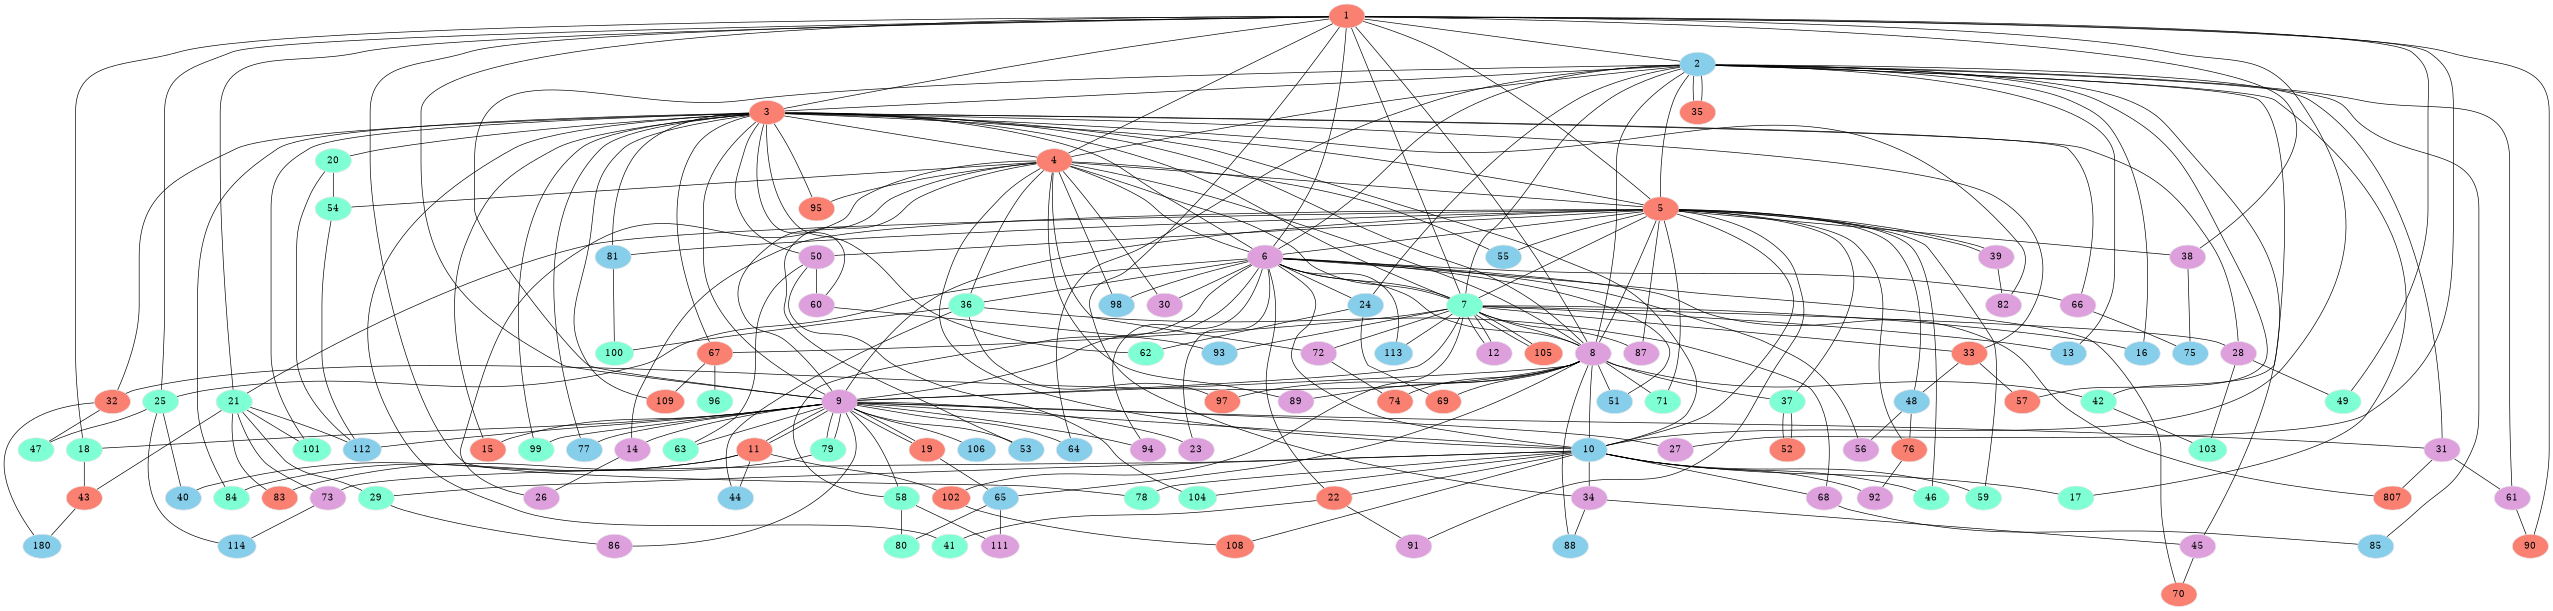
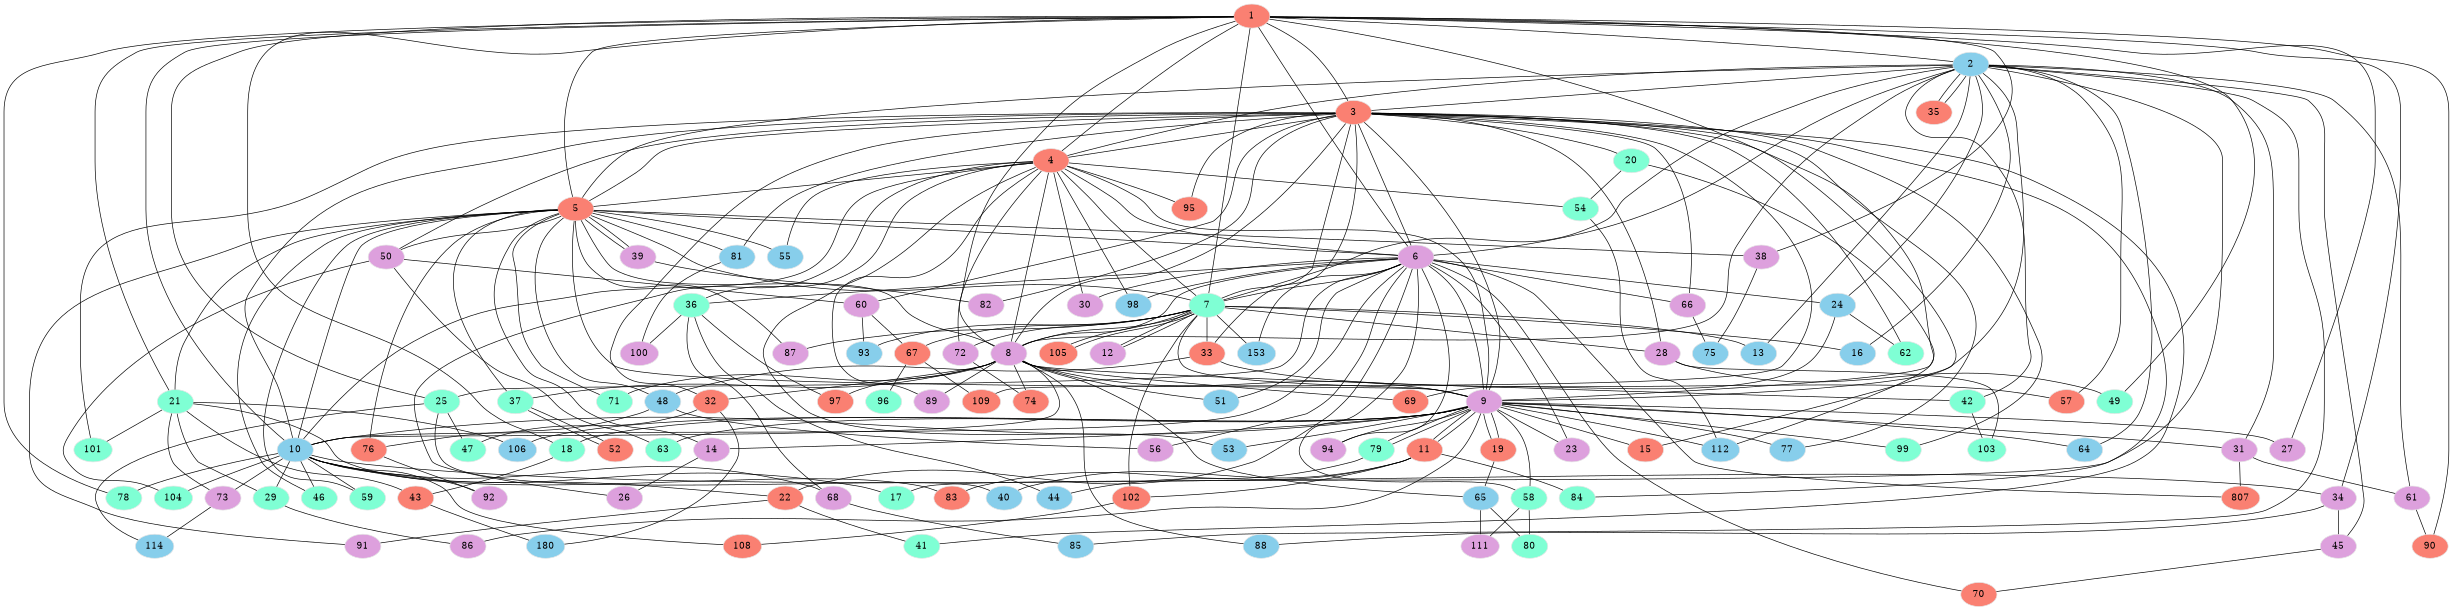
edge "3" -- "67": now "60" -- "67"
node "100": fillcolor aquamarine -> plum
node "113": label "113" -> "153"
edge "21" -- "112": now "21" -- "106"
